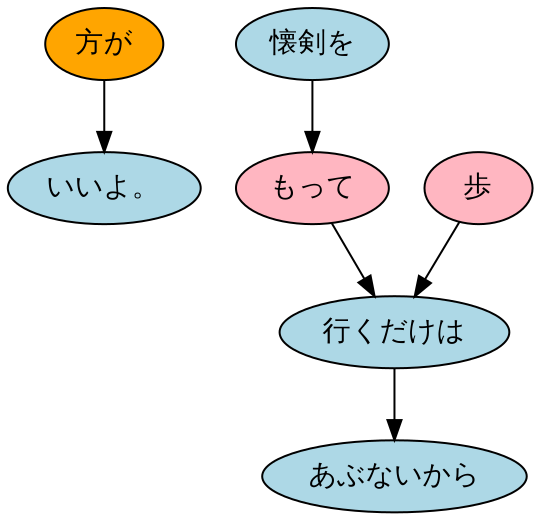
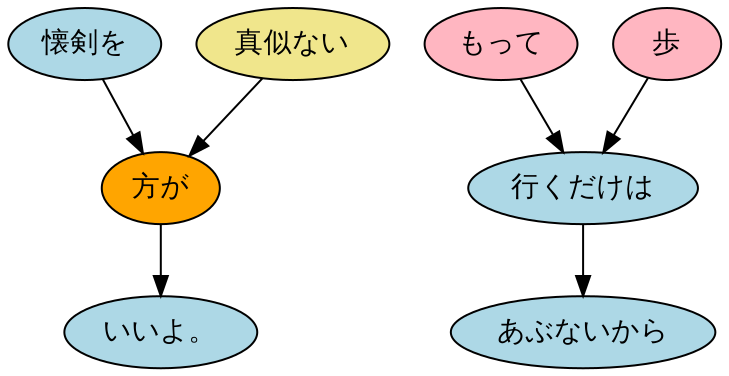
node "真似ない": added
edge "懐剣を" -> "もって": now "懐剣を" -> "方が"
